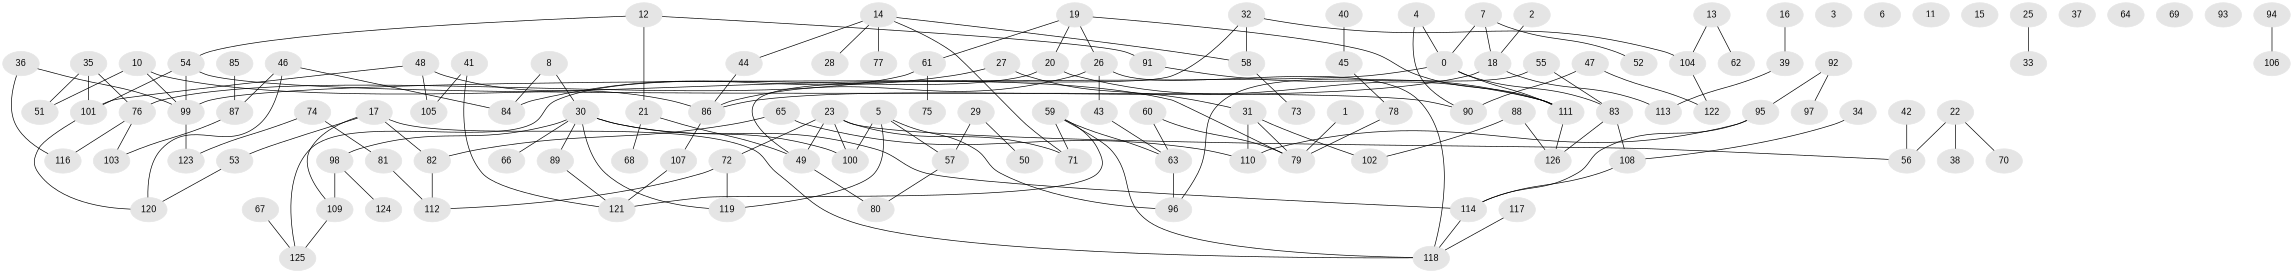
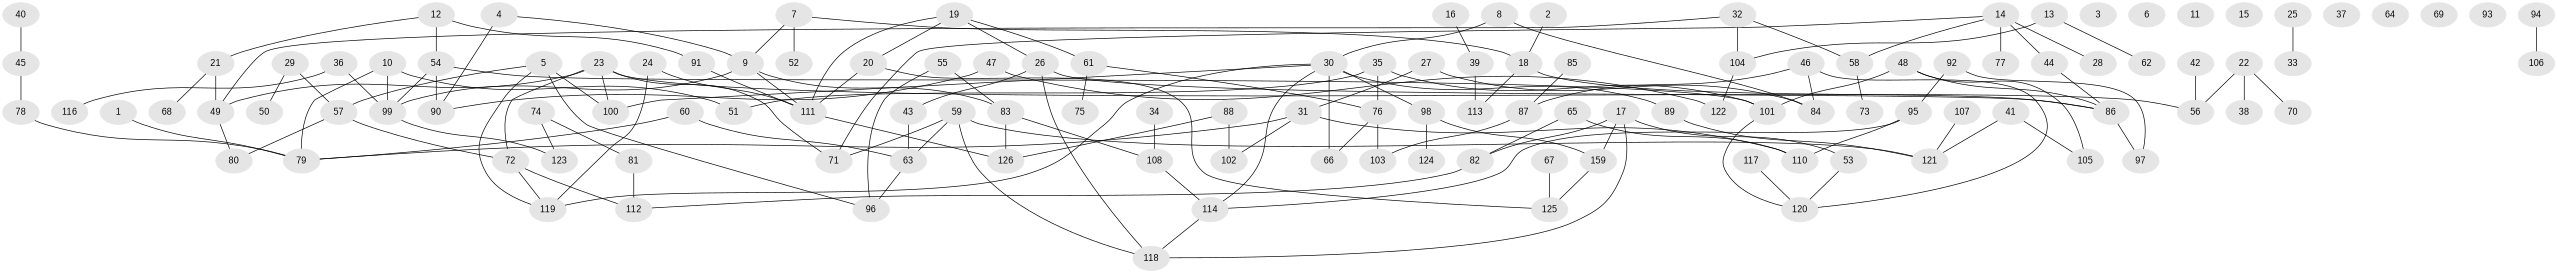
node "24": added
node "0": label "0" -> "9"
edge "76" -- "116": now "76" -- "66"
edge "86" -- "107": now "86" -- "97"
edge "57" -- "72": added
node "109": label "109" -> "159"
edge "117" -- "118": now "117" -- "120"
